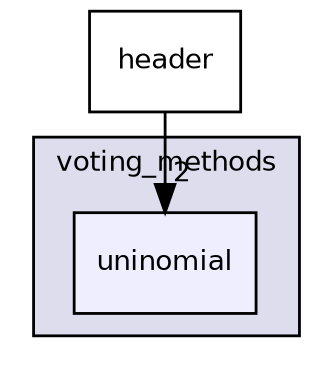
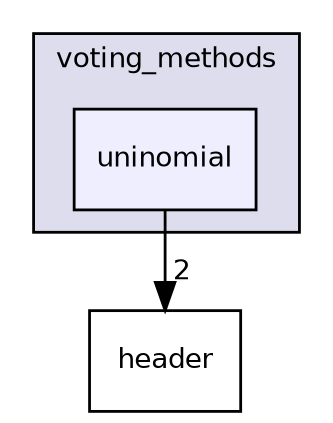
edge "header" -> "uninomial": reversed
